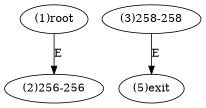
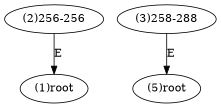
node "(3)258-258": label "(3)258-258" -> "(3)258-288"
edge "(1)root" -> "(2)256-256": reversed
node "(5)exit": label "(5)exit" -> "(5)root"
